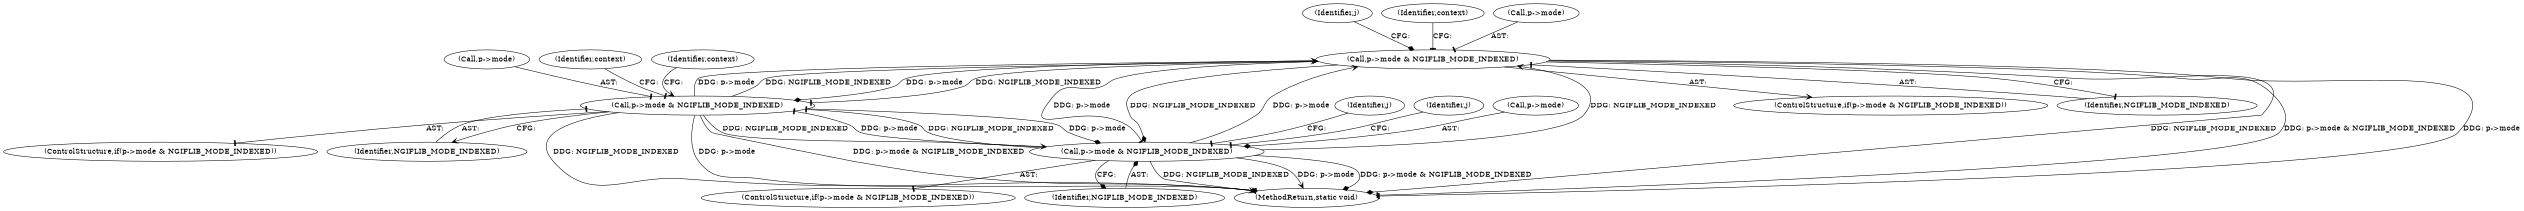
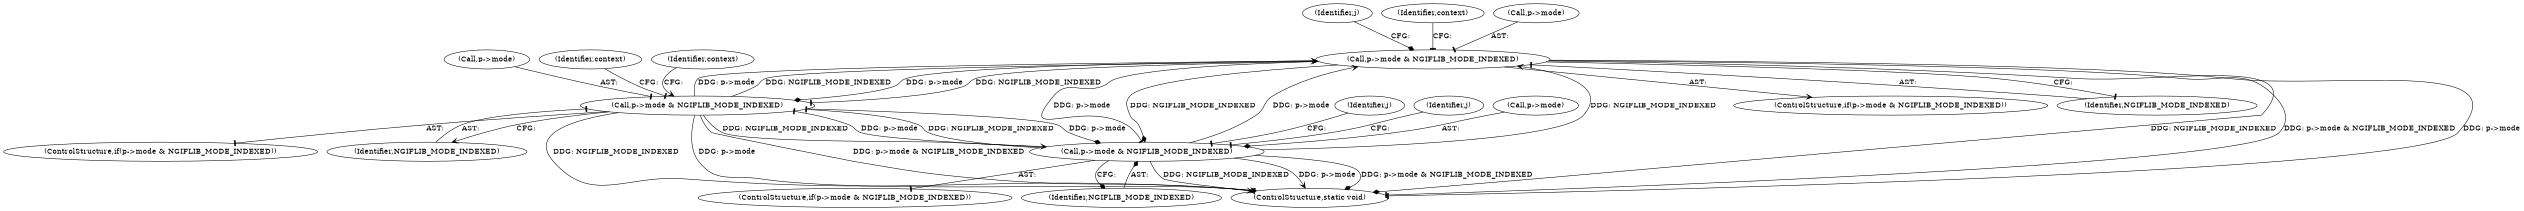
node "(MethodReturn,static void)": label "(MethodReturn,static void)" -> "(ControlStructure,static void)"
